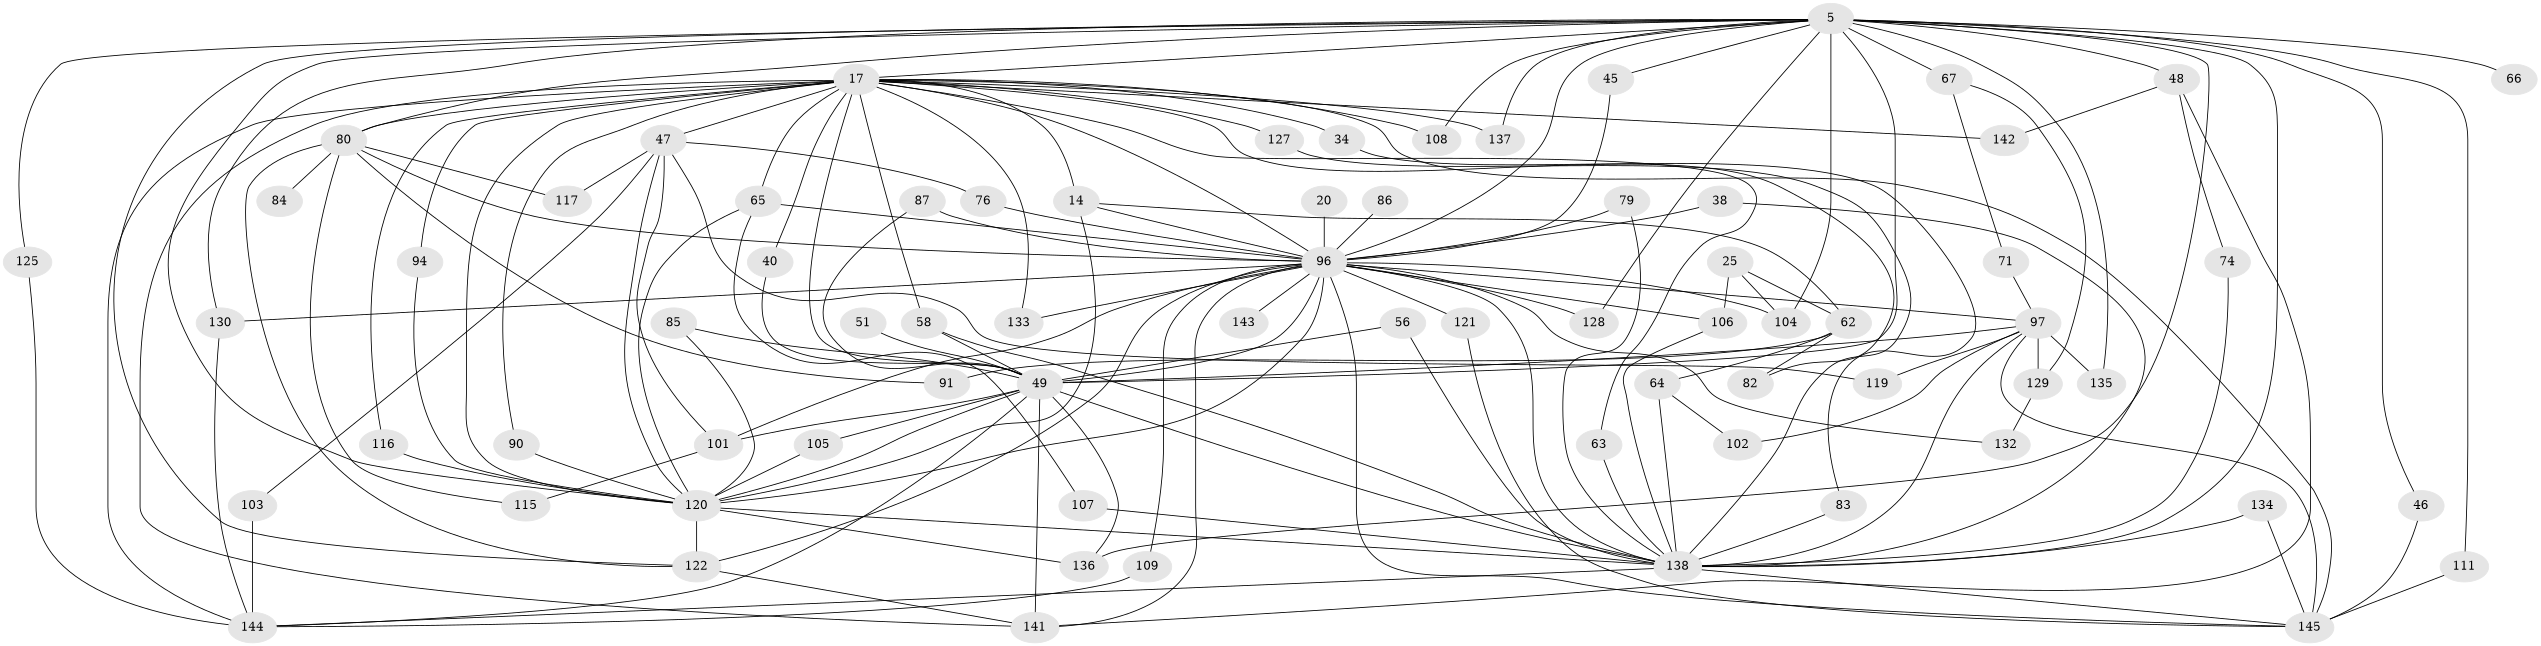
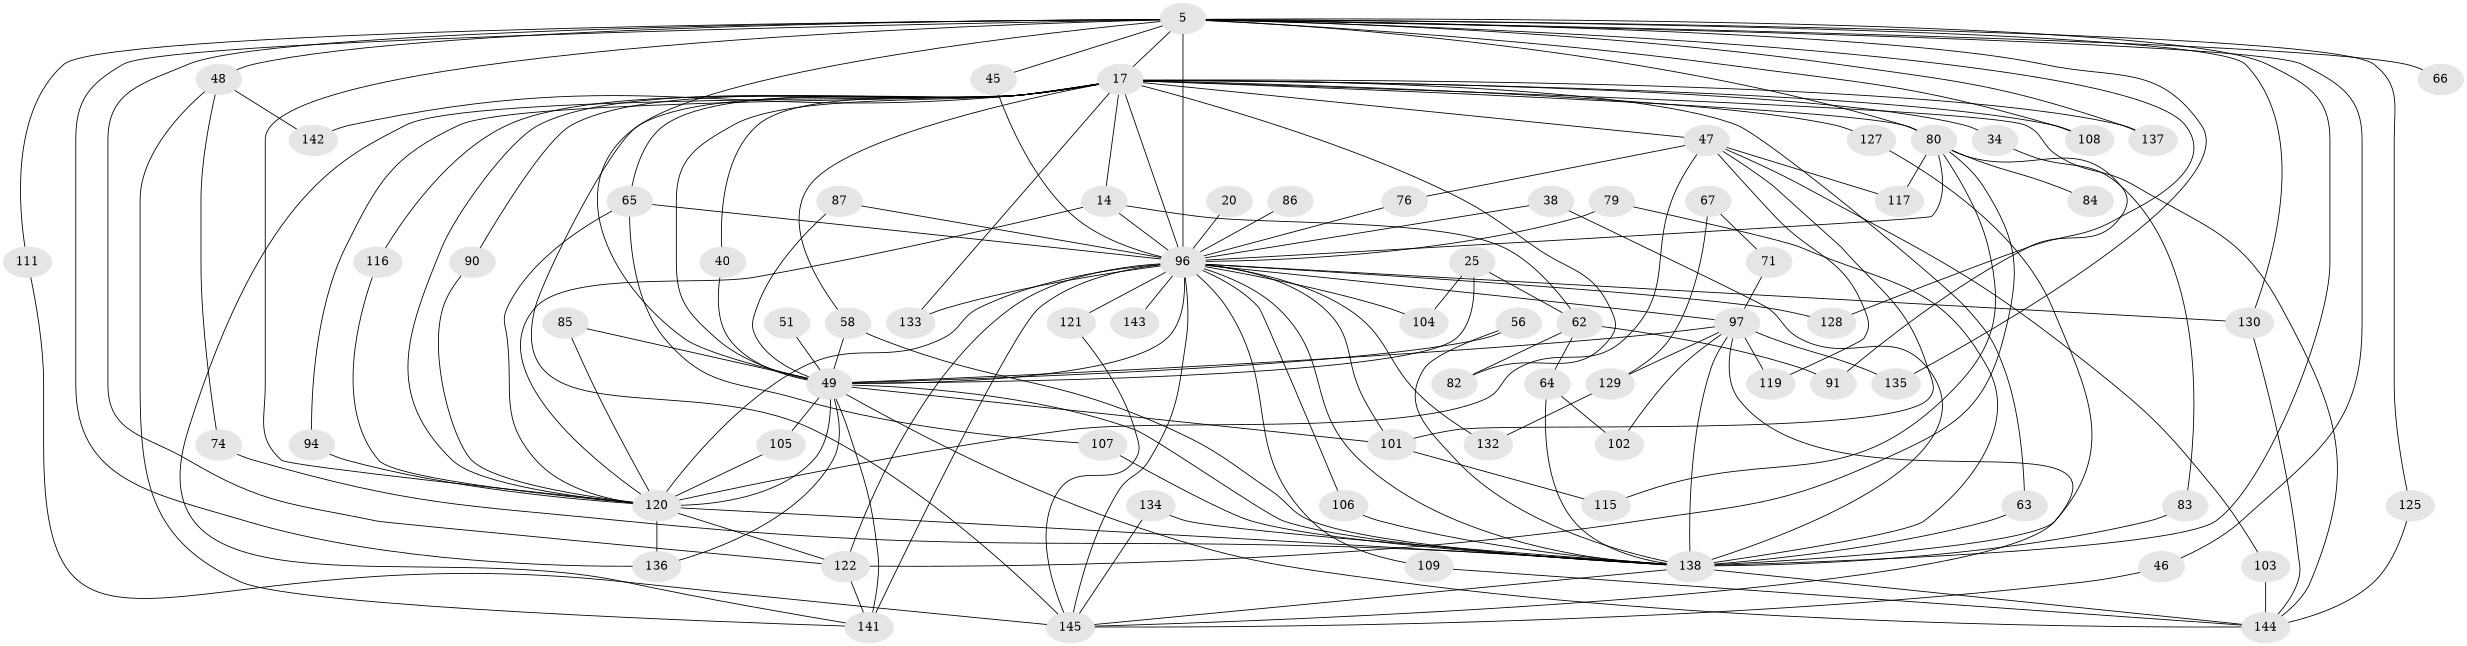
edge "5" -- "67": removed
edge "5" -- "104": removed
edge "25" -- "106": now "25" -- "49"
